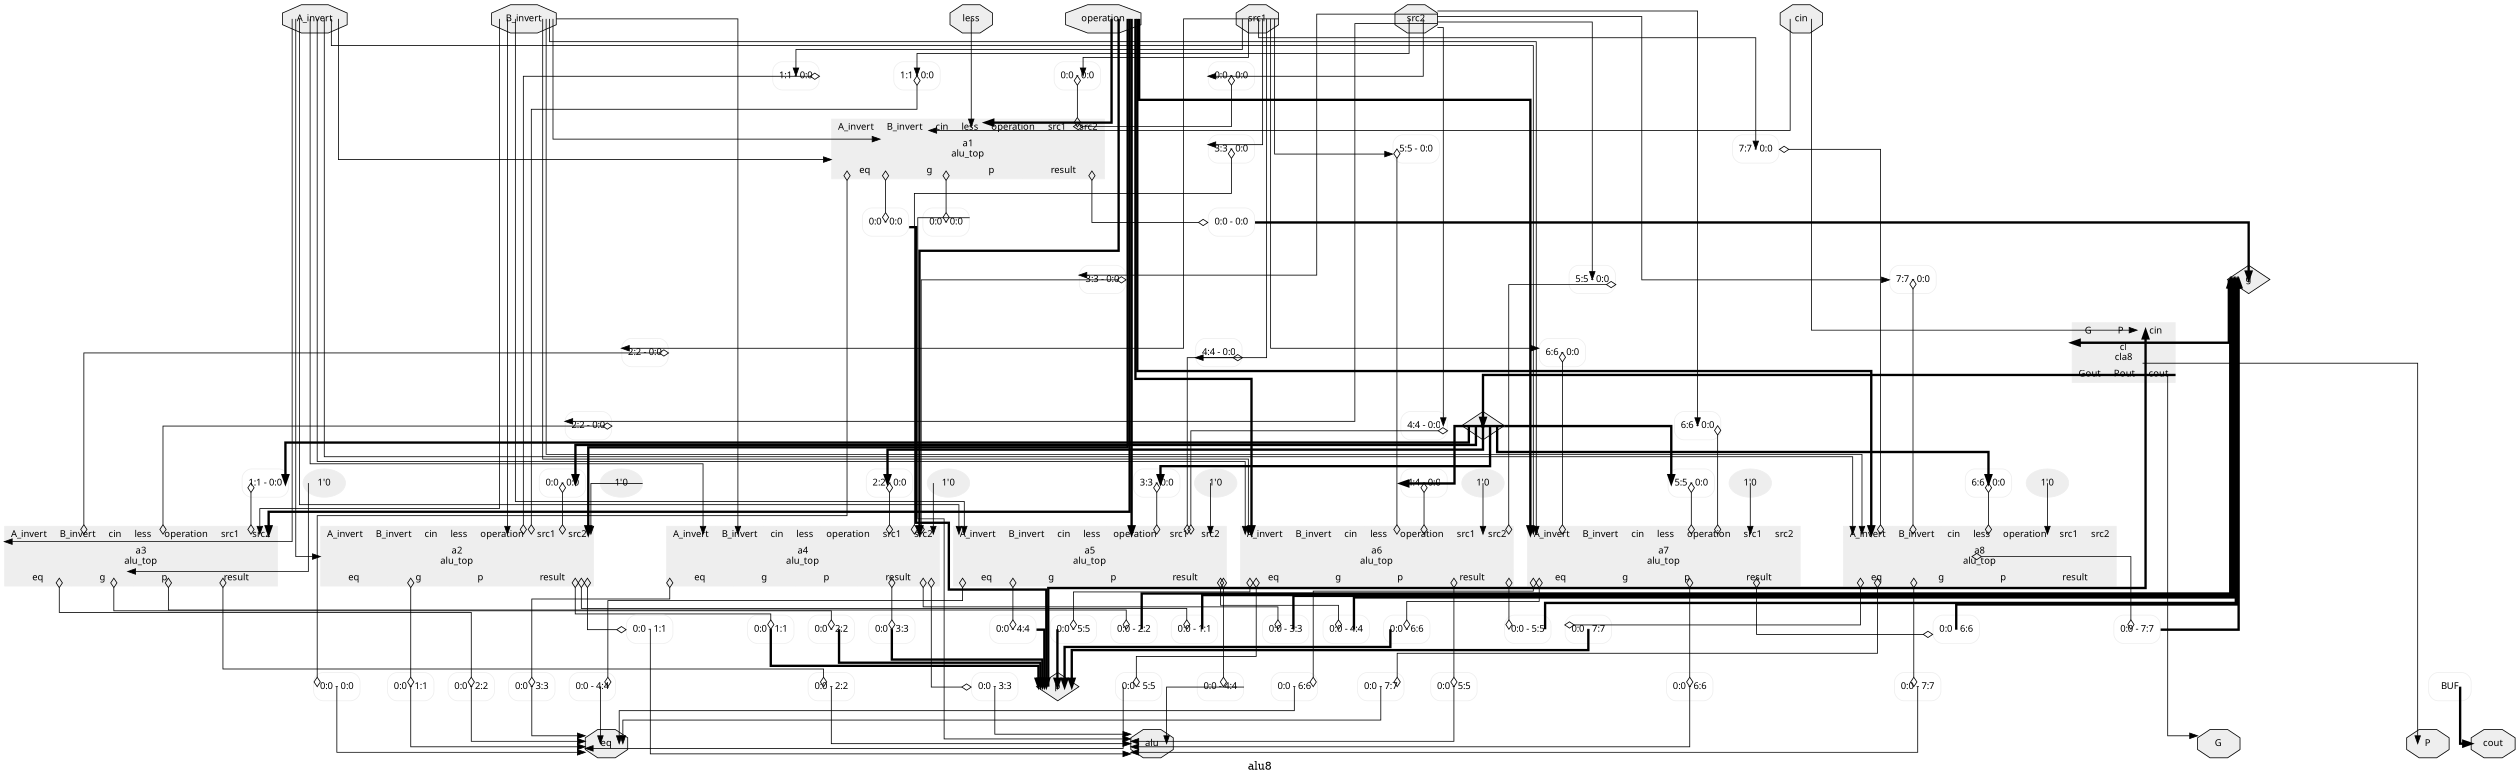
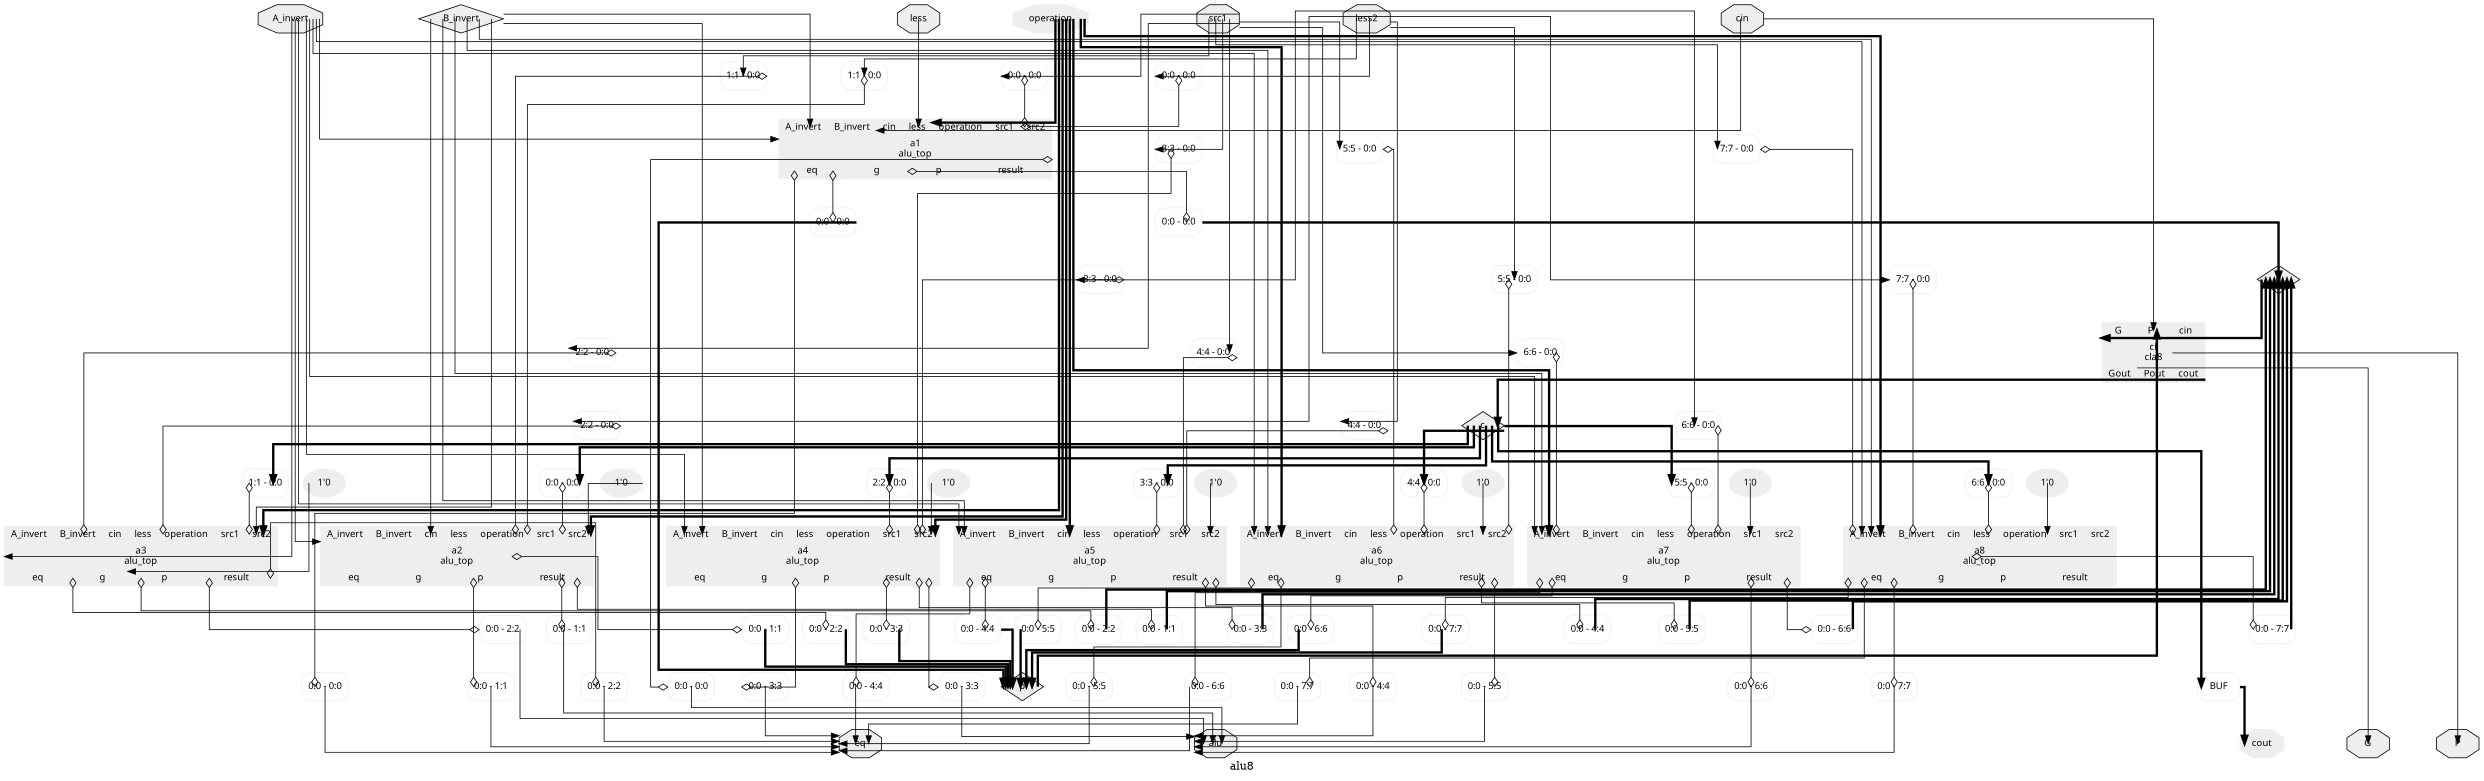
node "B_invert": shape octagon -> diamond
node "operation": color black -> #eeeeee
node "src2": label "src2" -> "less2"
edge "c" -> "BUF": added
node "cout": color black -> #eeeeee
